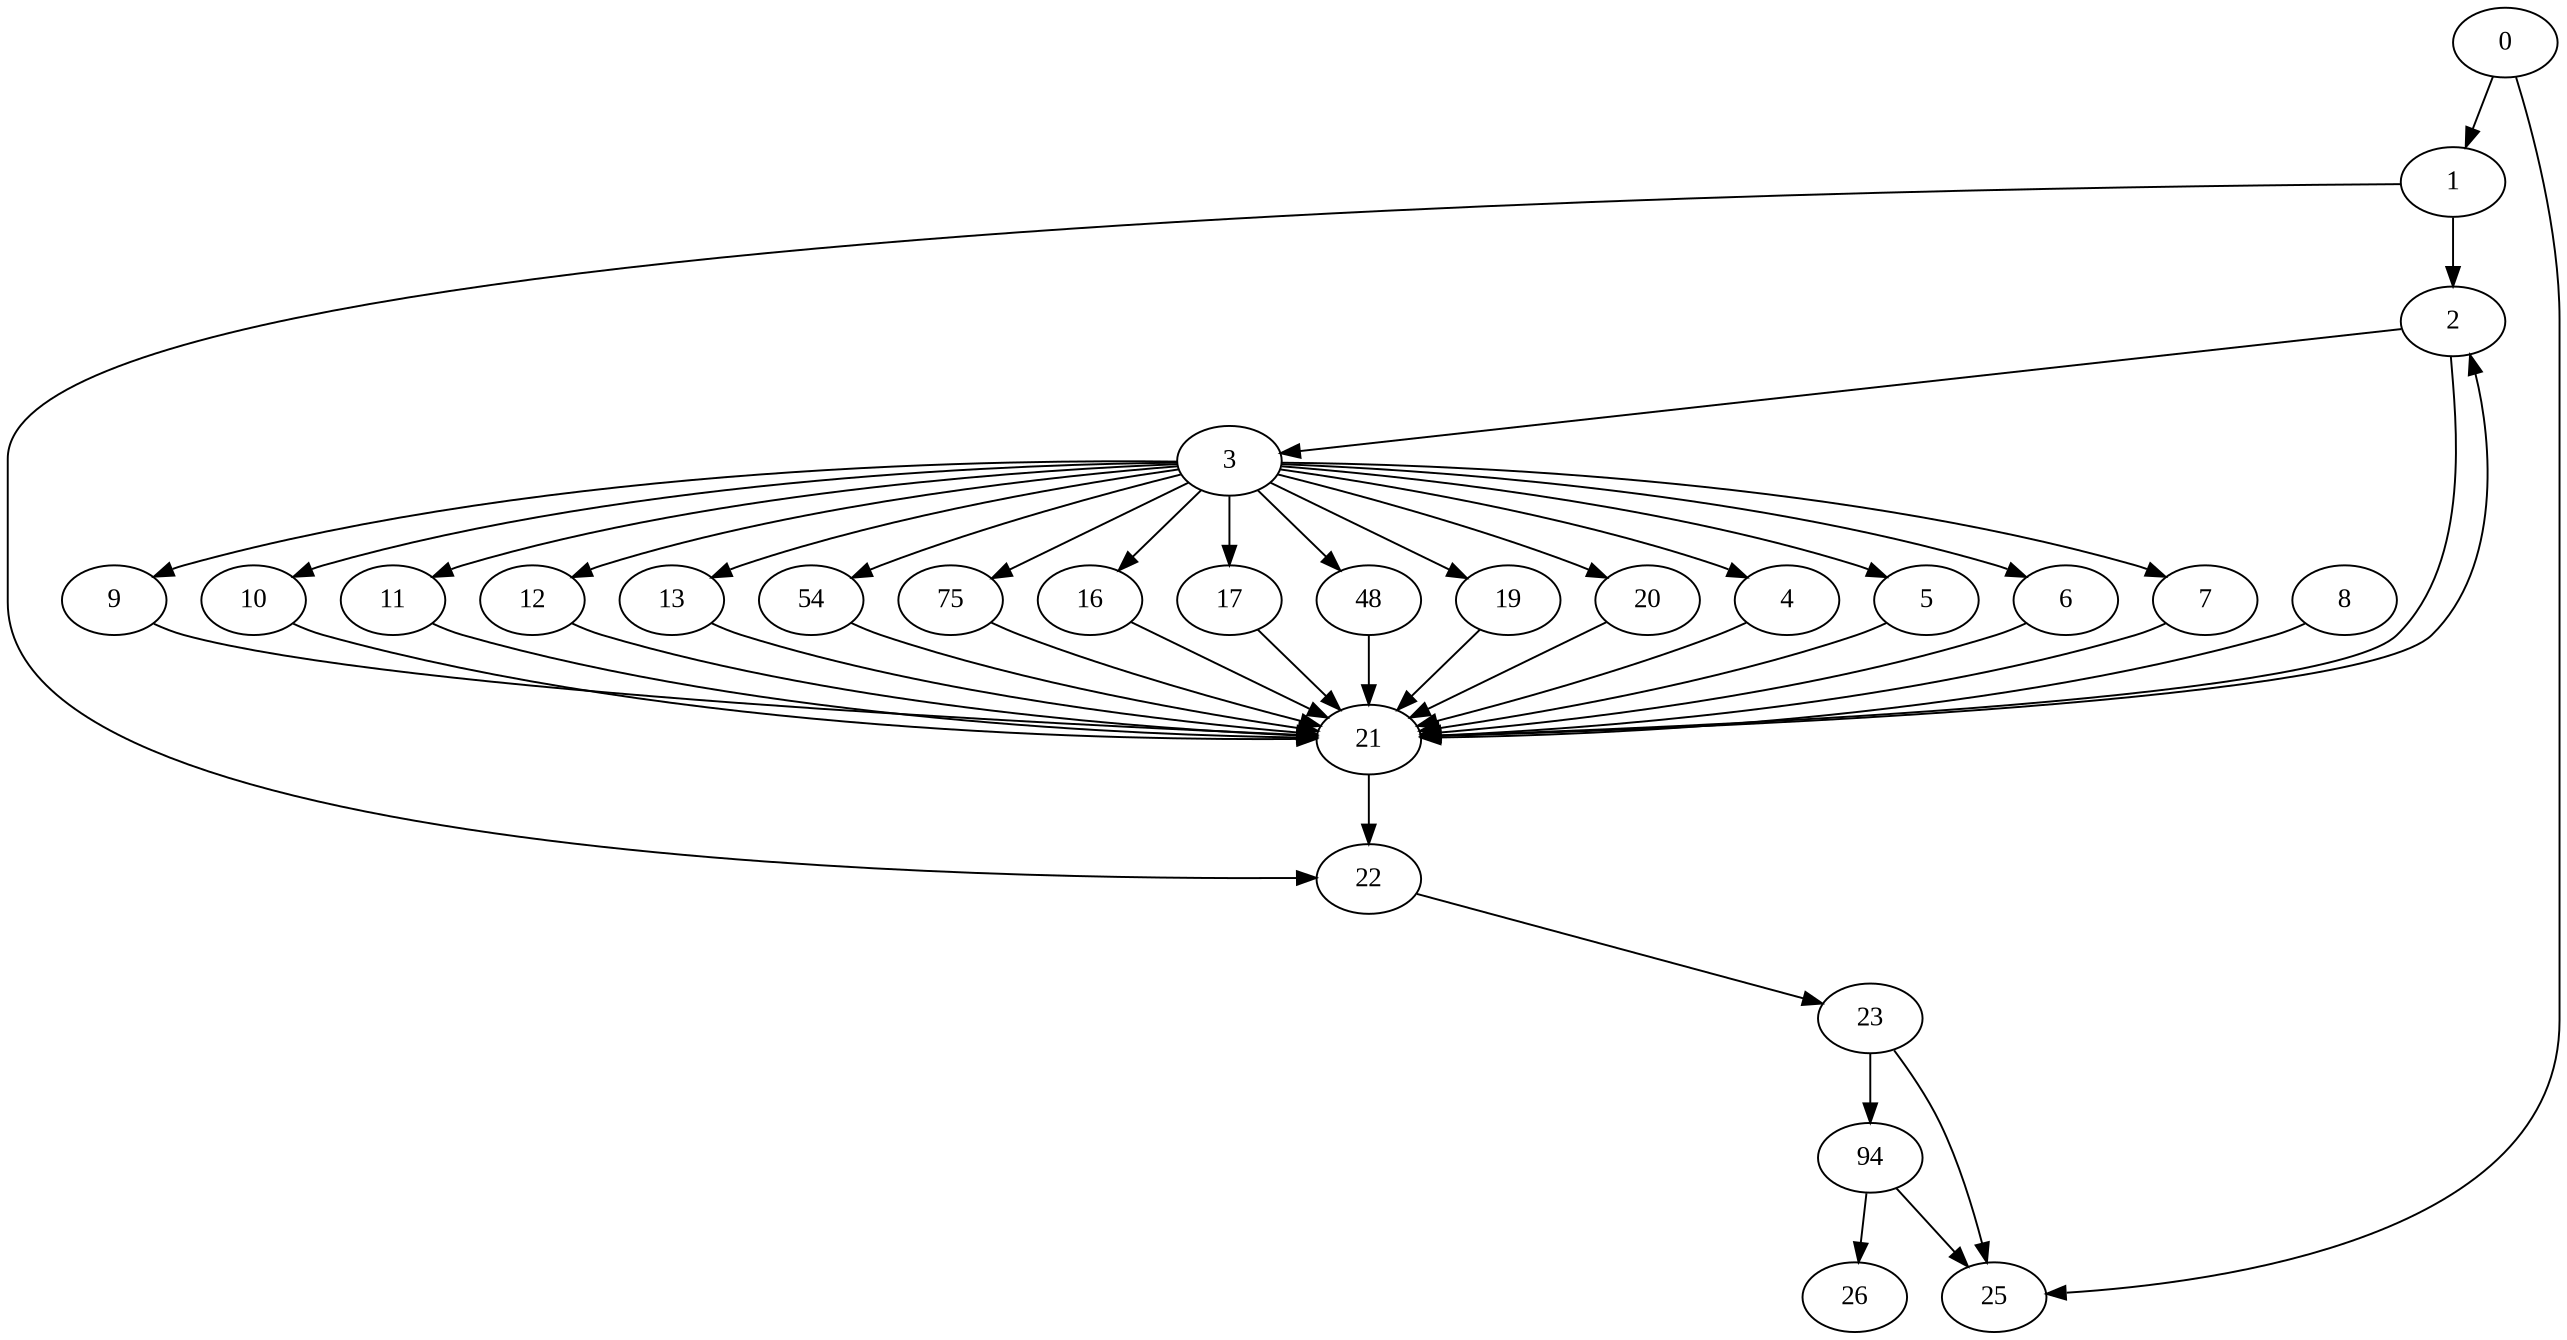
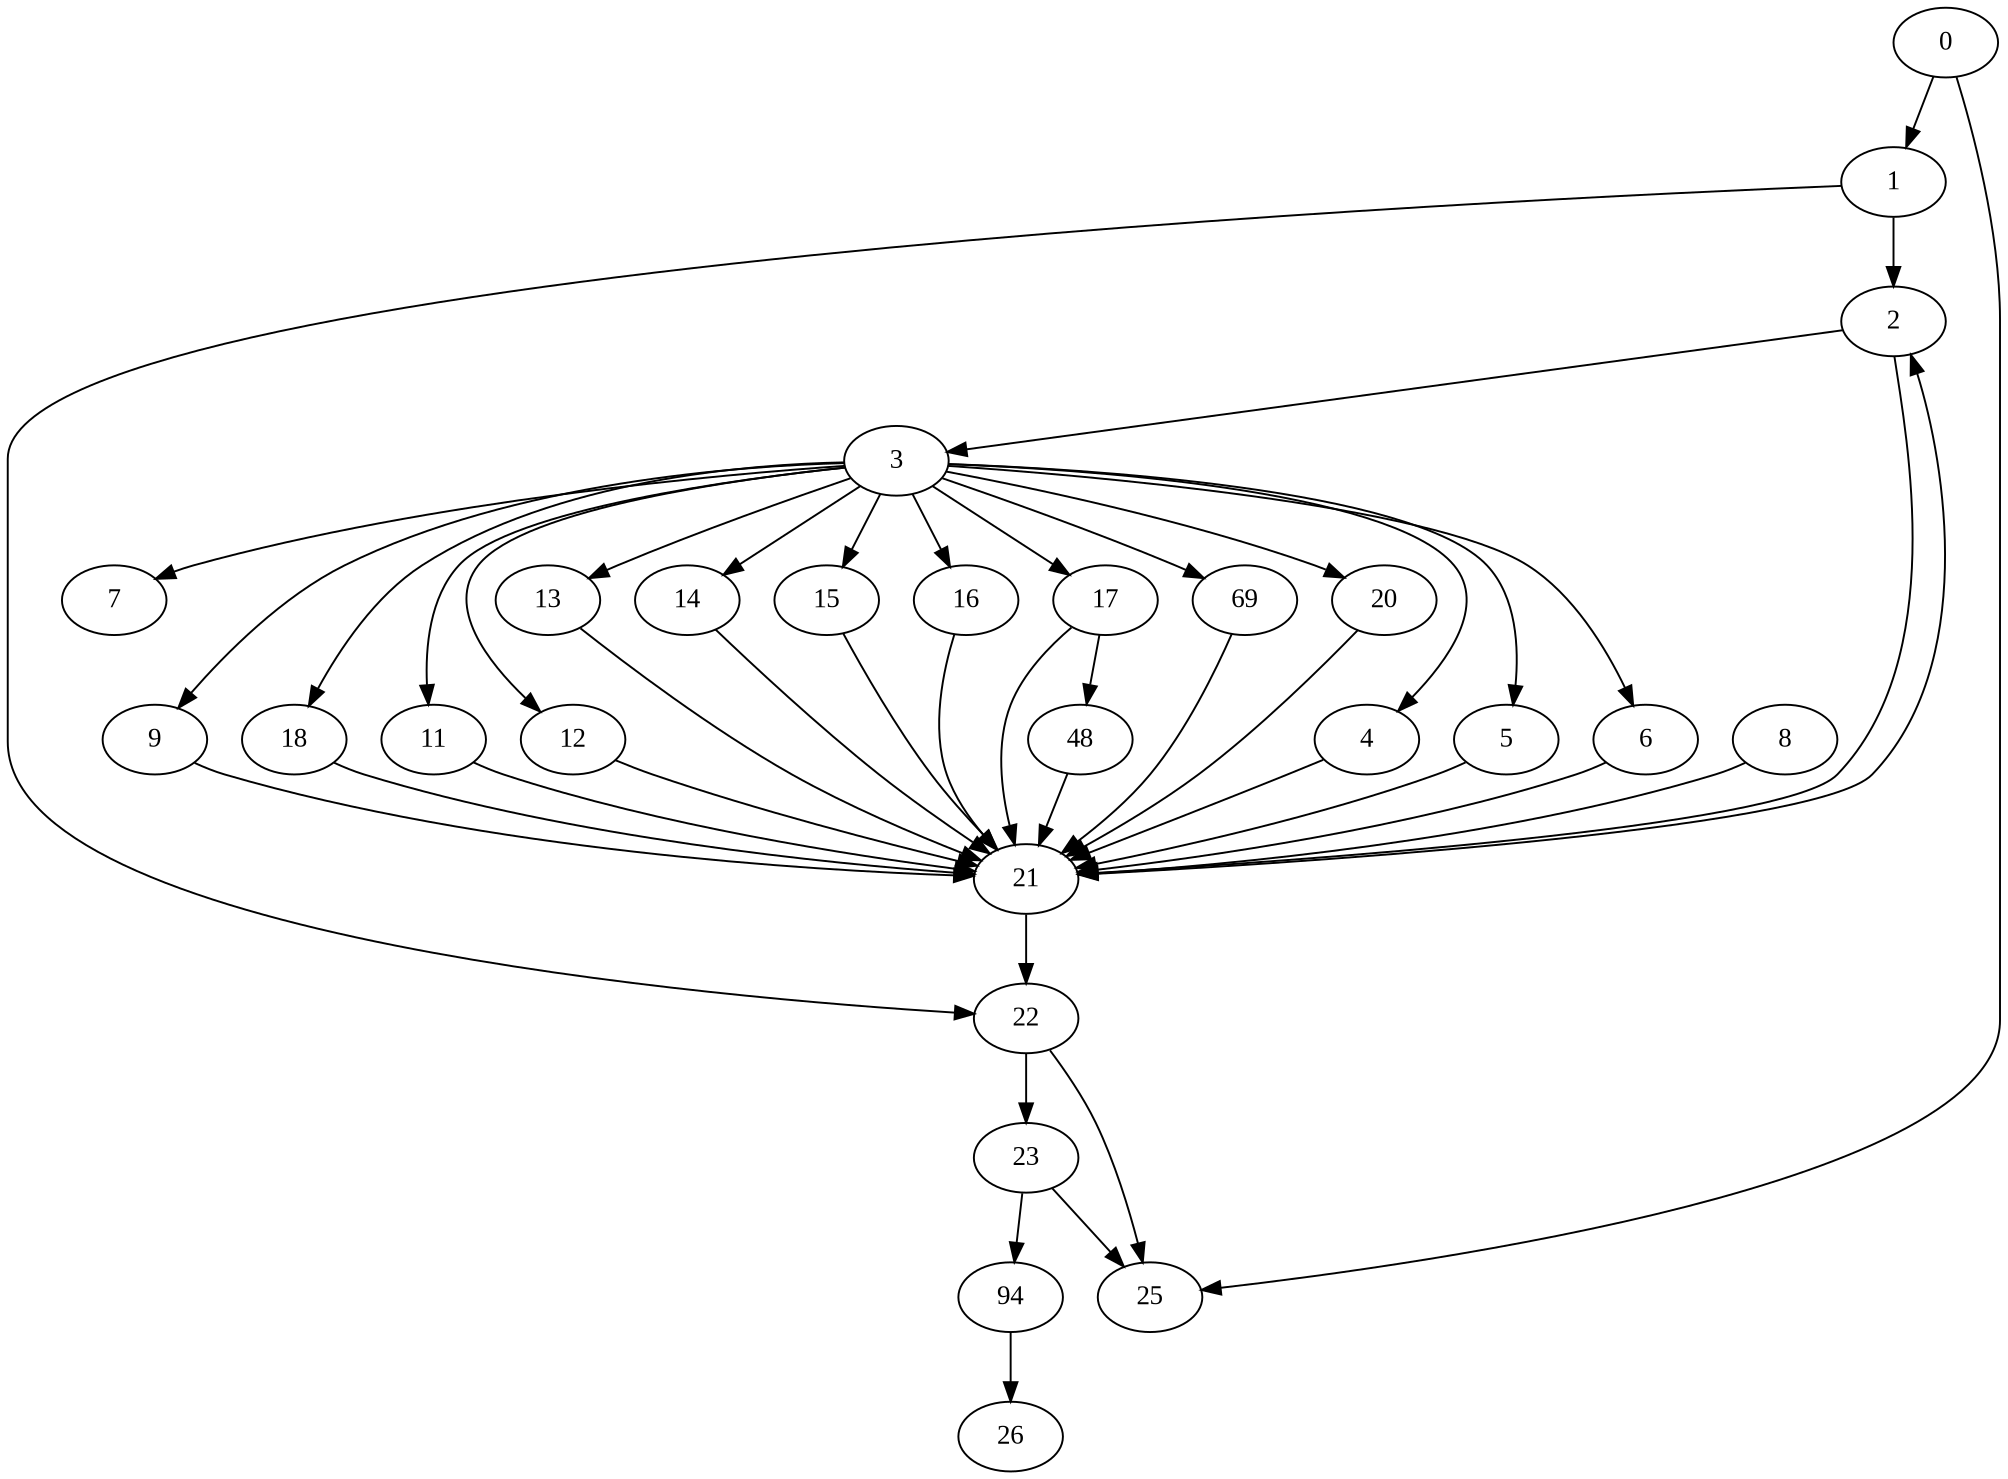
edge "3" -> "48": now "17" -> "48"
node "10": label "10" -> "18"
node "54": label "54" -> "14"
node "75": label "75" -> "15"
node "19": label "19" -> "69"
edge "7" -> "21": removed
edge "94" -> "25": now "22" -> "25"
